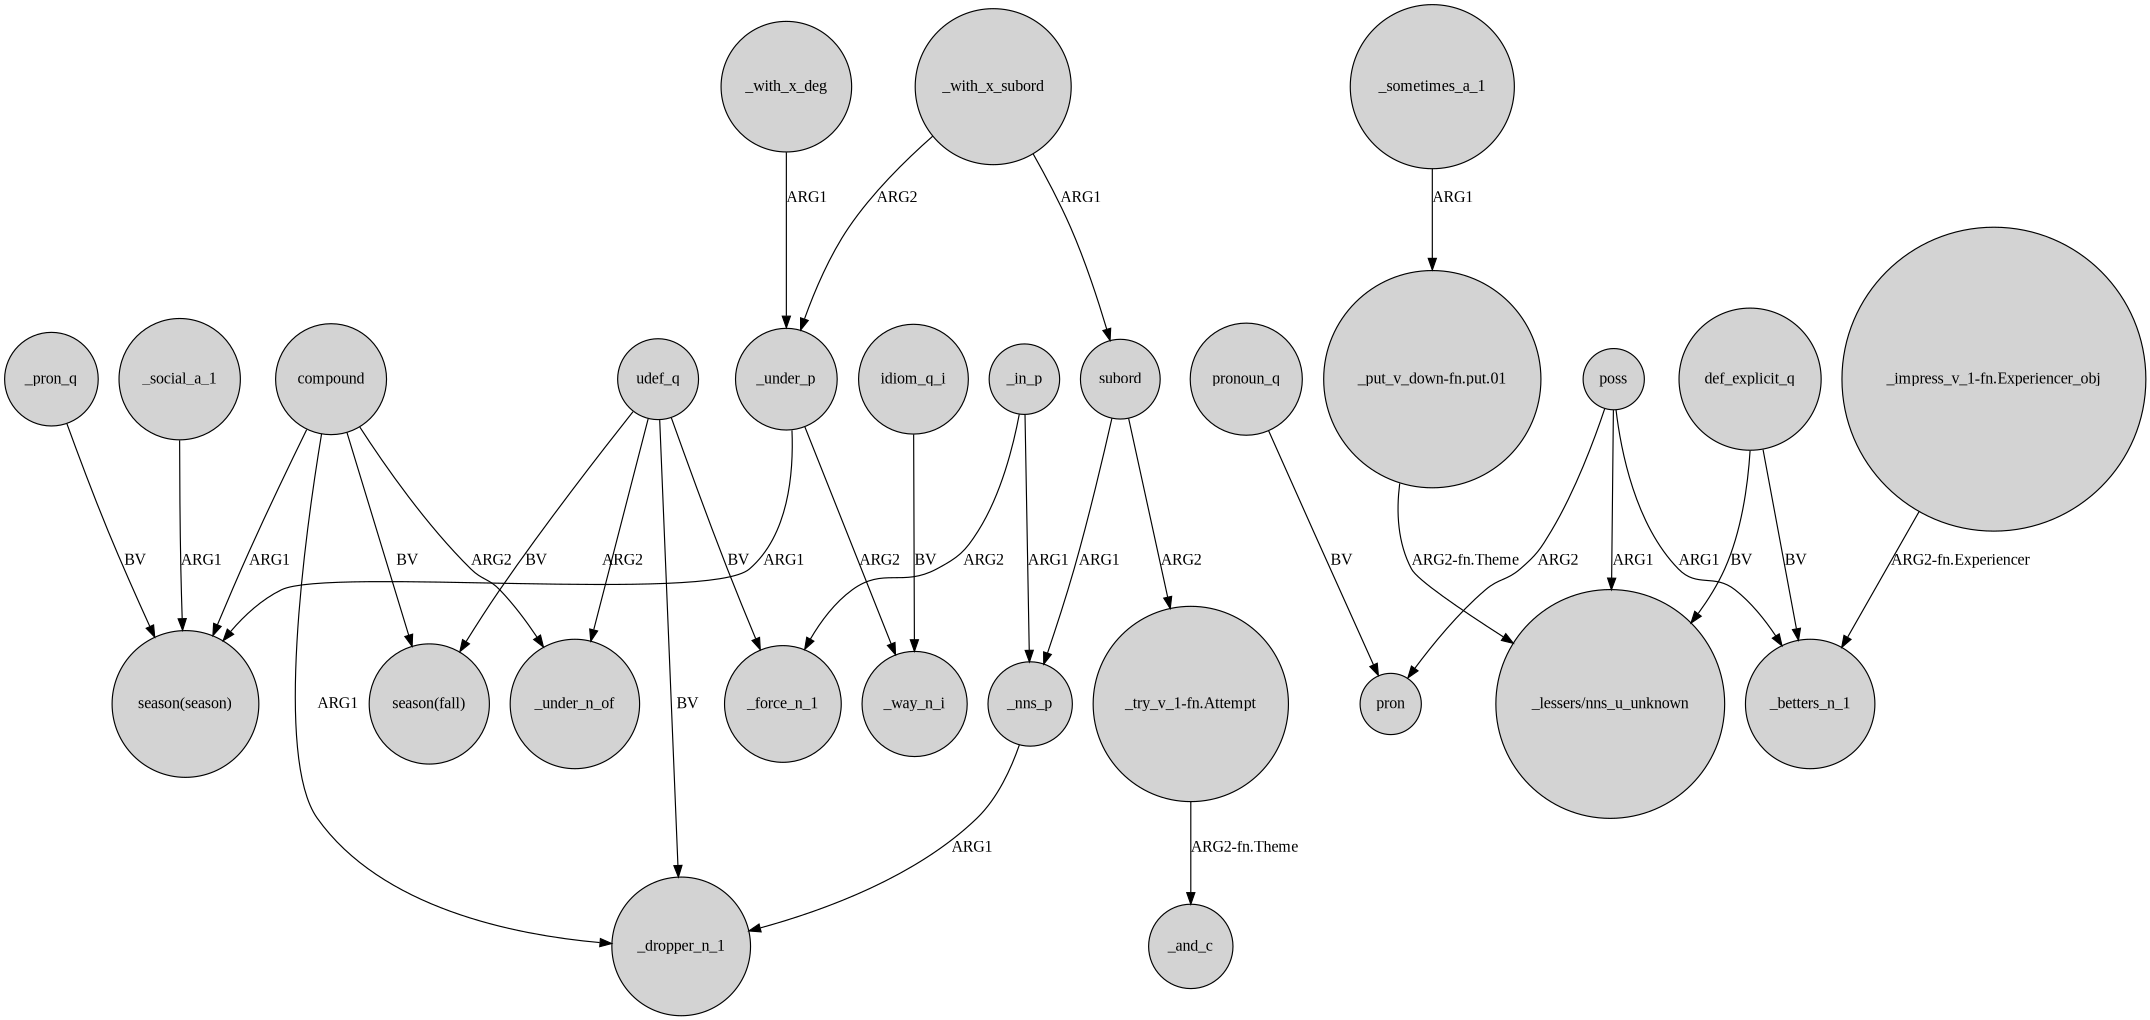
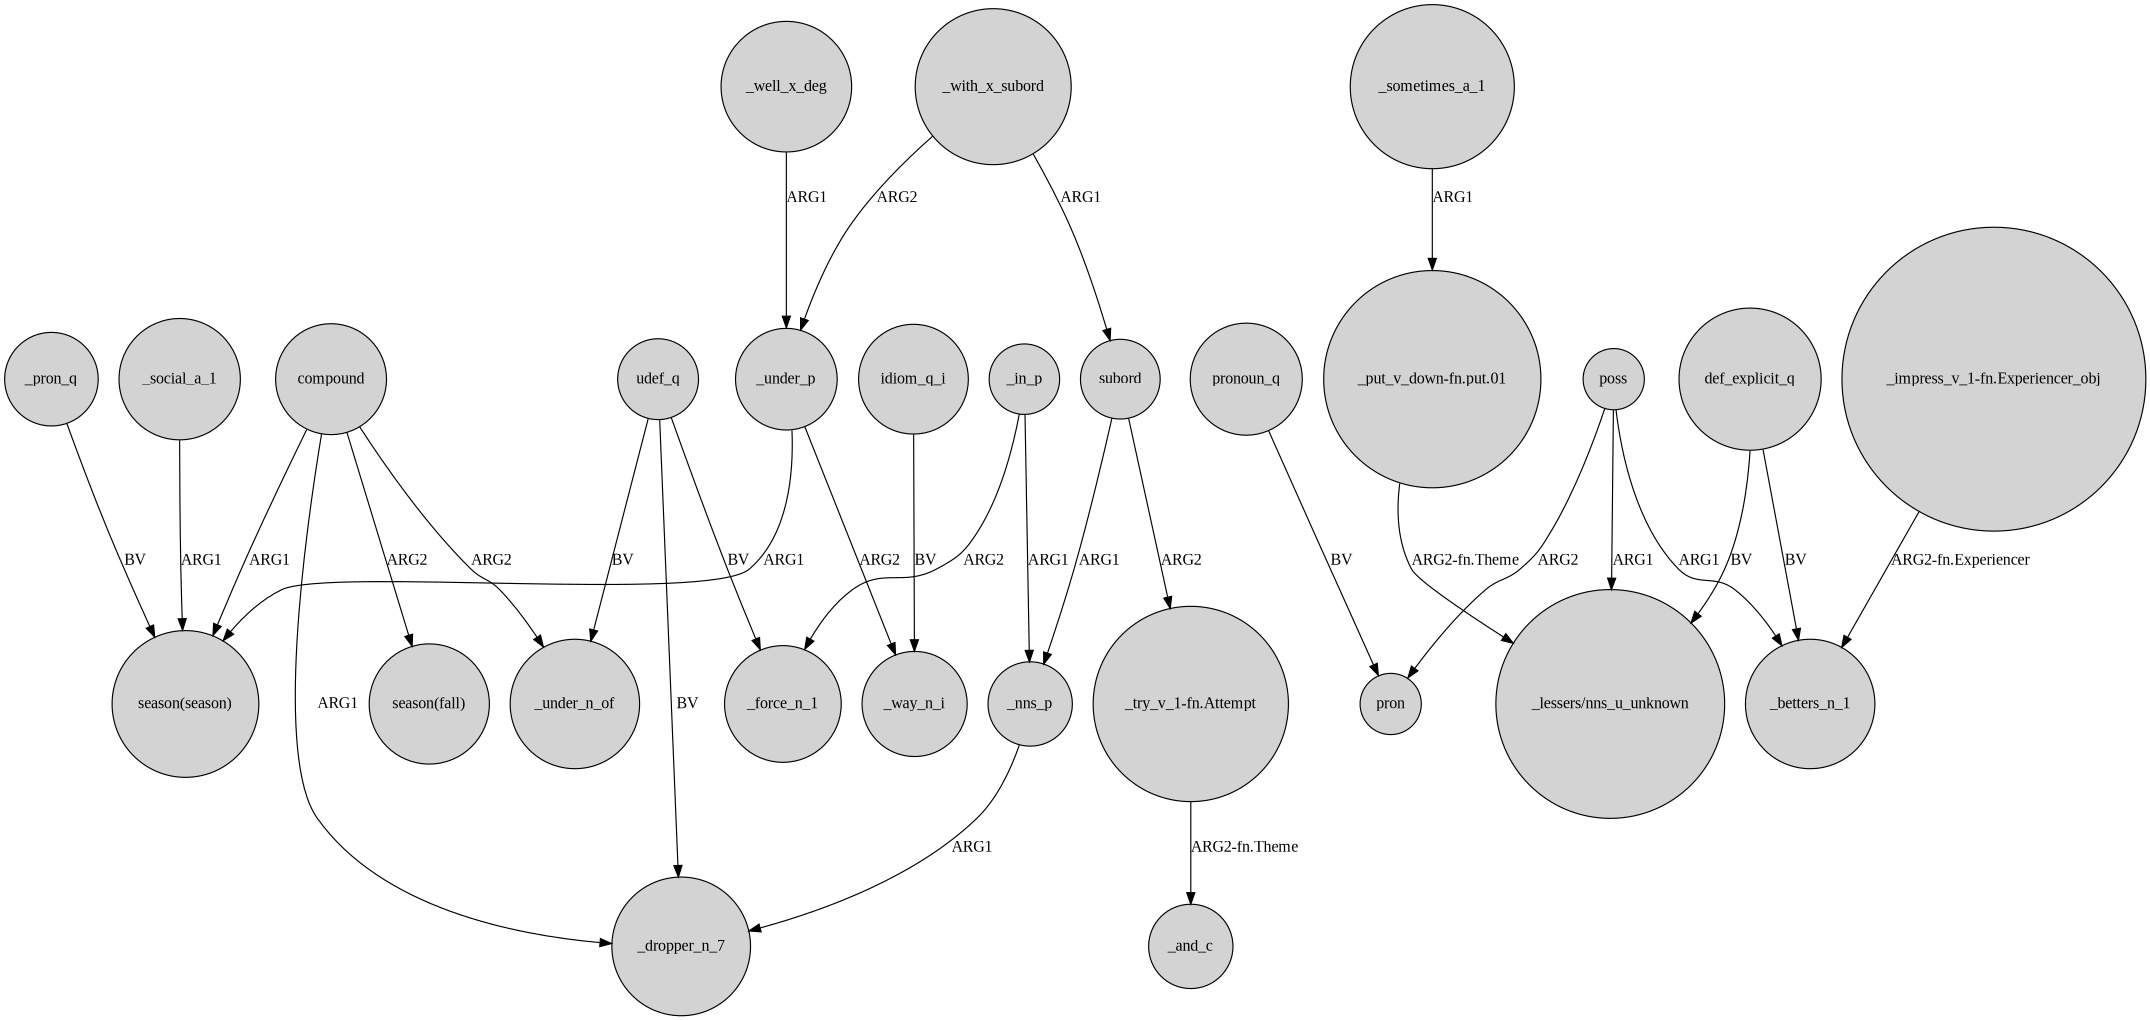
node "_with_x_deg": label "_with_x_deg" -> "_well_x_deg"
edge "udef_q" -> "season(fall)": removed, label "BV"
edge "compound" -> "season(fall)": label "BV" -> "ARG2"
edge "udef_q" -> "_under_n_of": label "ARG2" -> "BV"
node "_dropper_n_1": label "_dropper_n_1" -> "_dropper_n_7"
